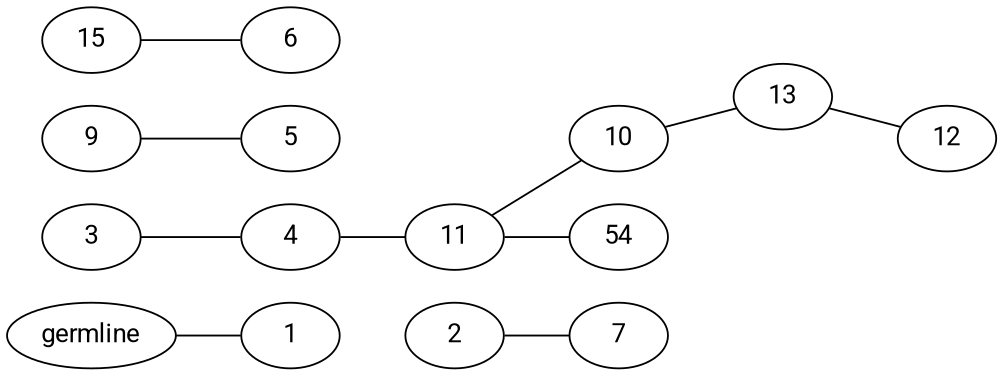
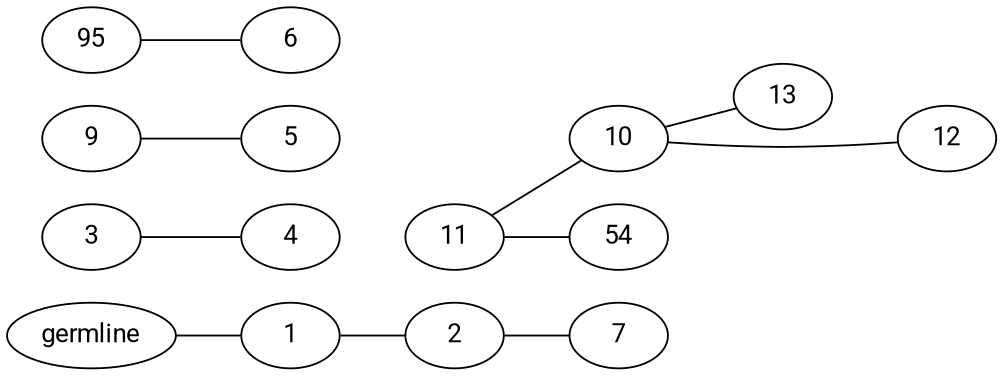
node "15": label "15" -> "95"
edge "13" -- "12": now "10" -- "12"
edge "4" -- "11": removed
edge "1" -- "2": added
